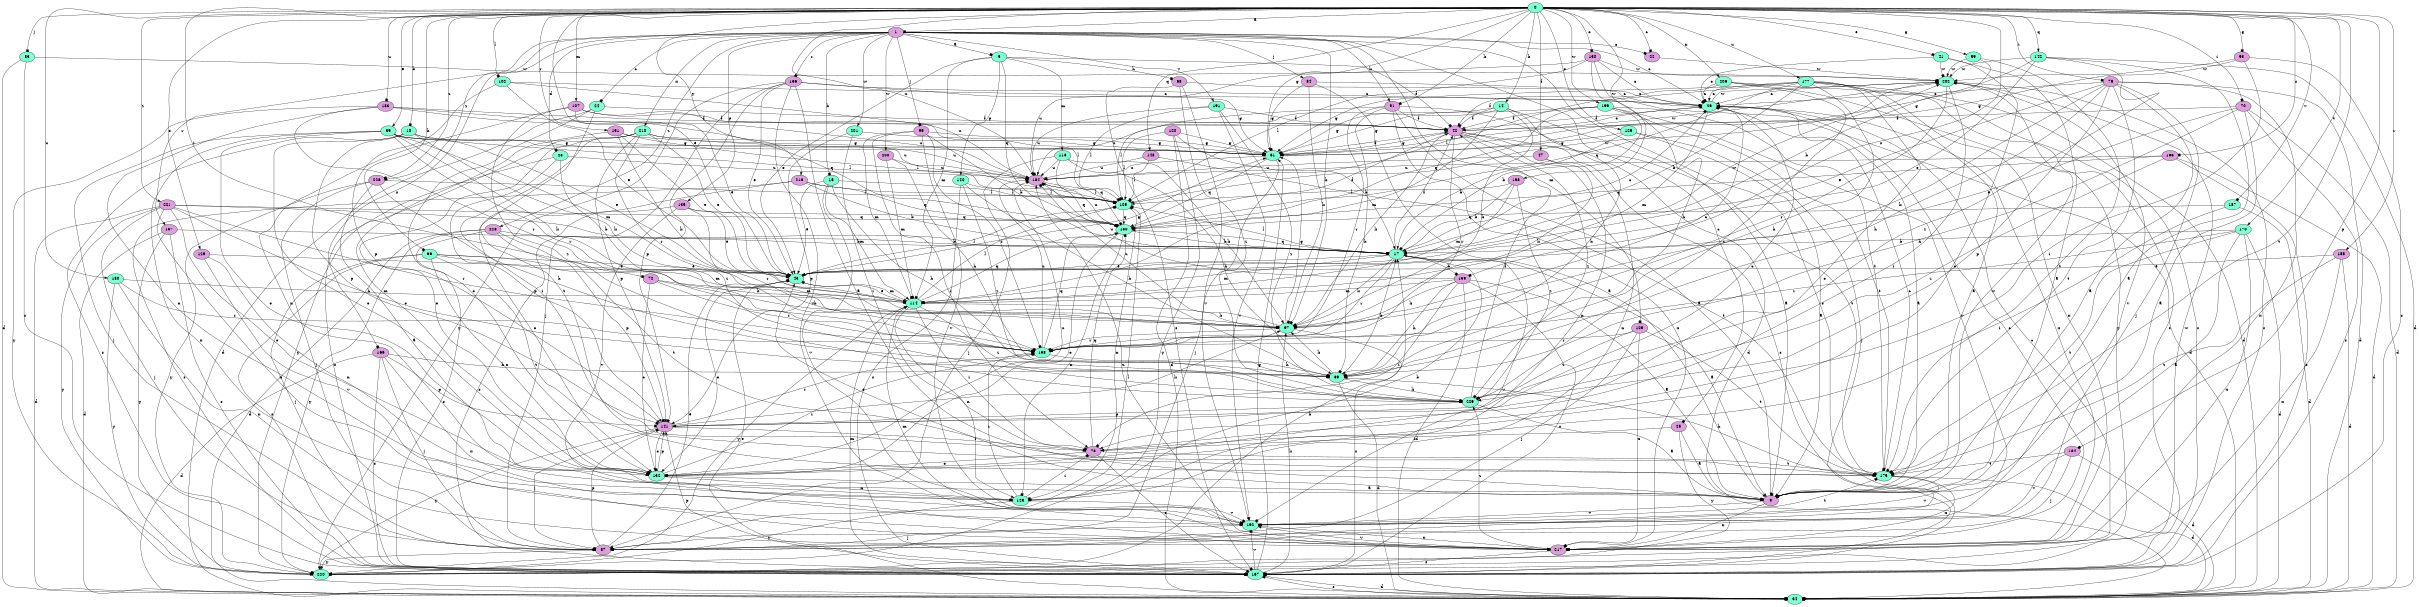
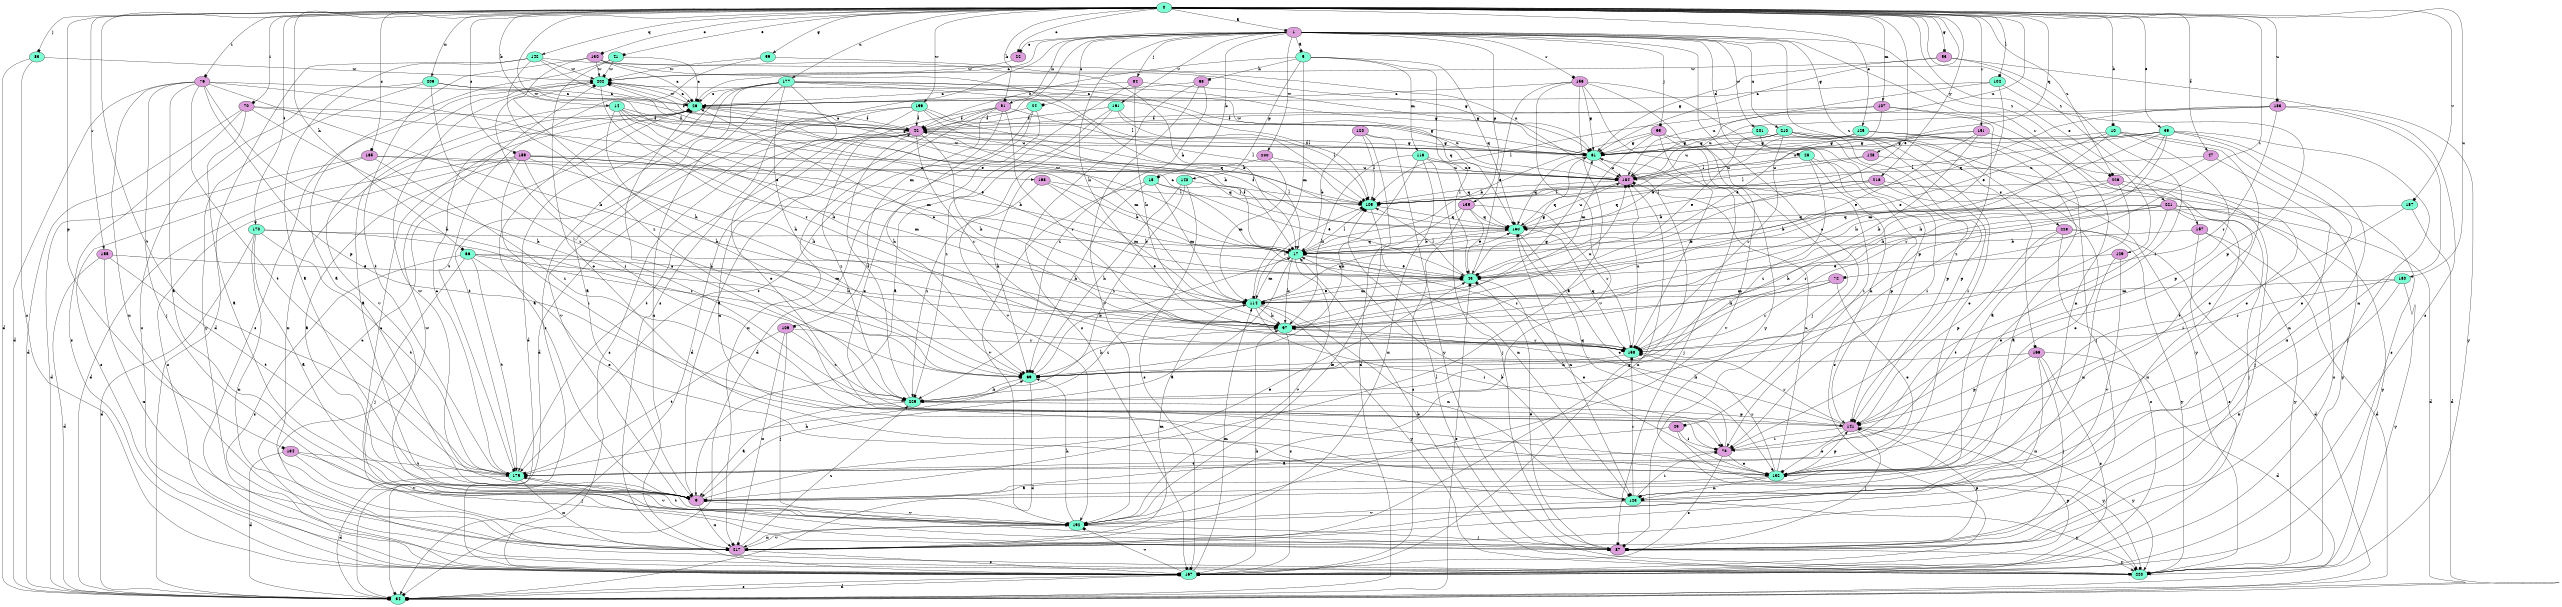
edge "17" -> "159": reversed
edge "192" -> "69": added, label "h"
edge "113" -> "217": added, label "x"
